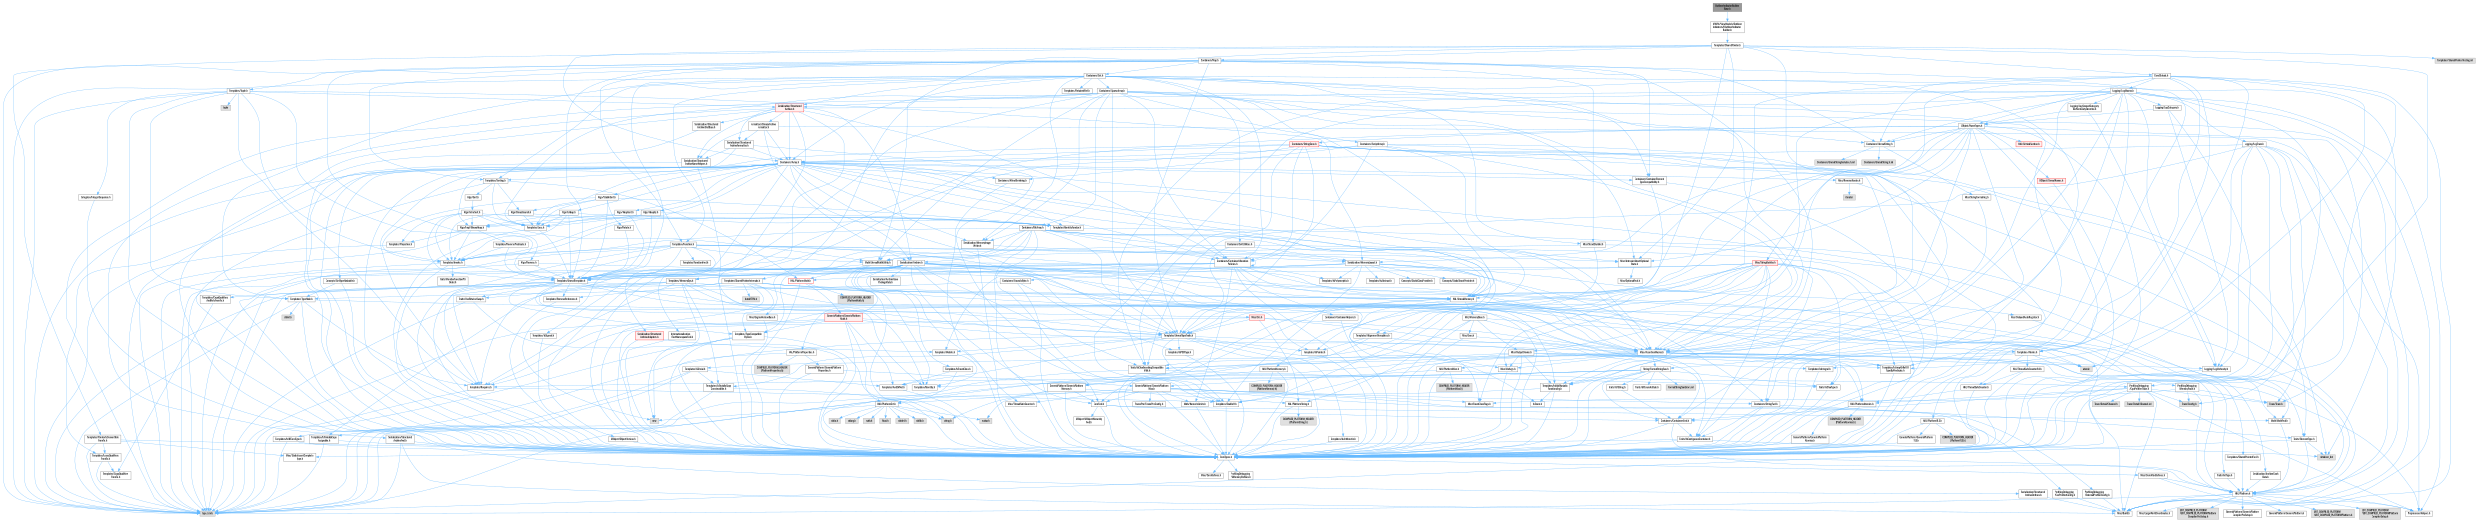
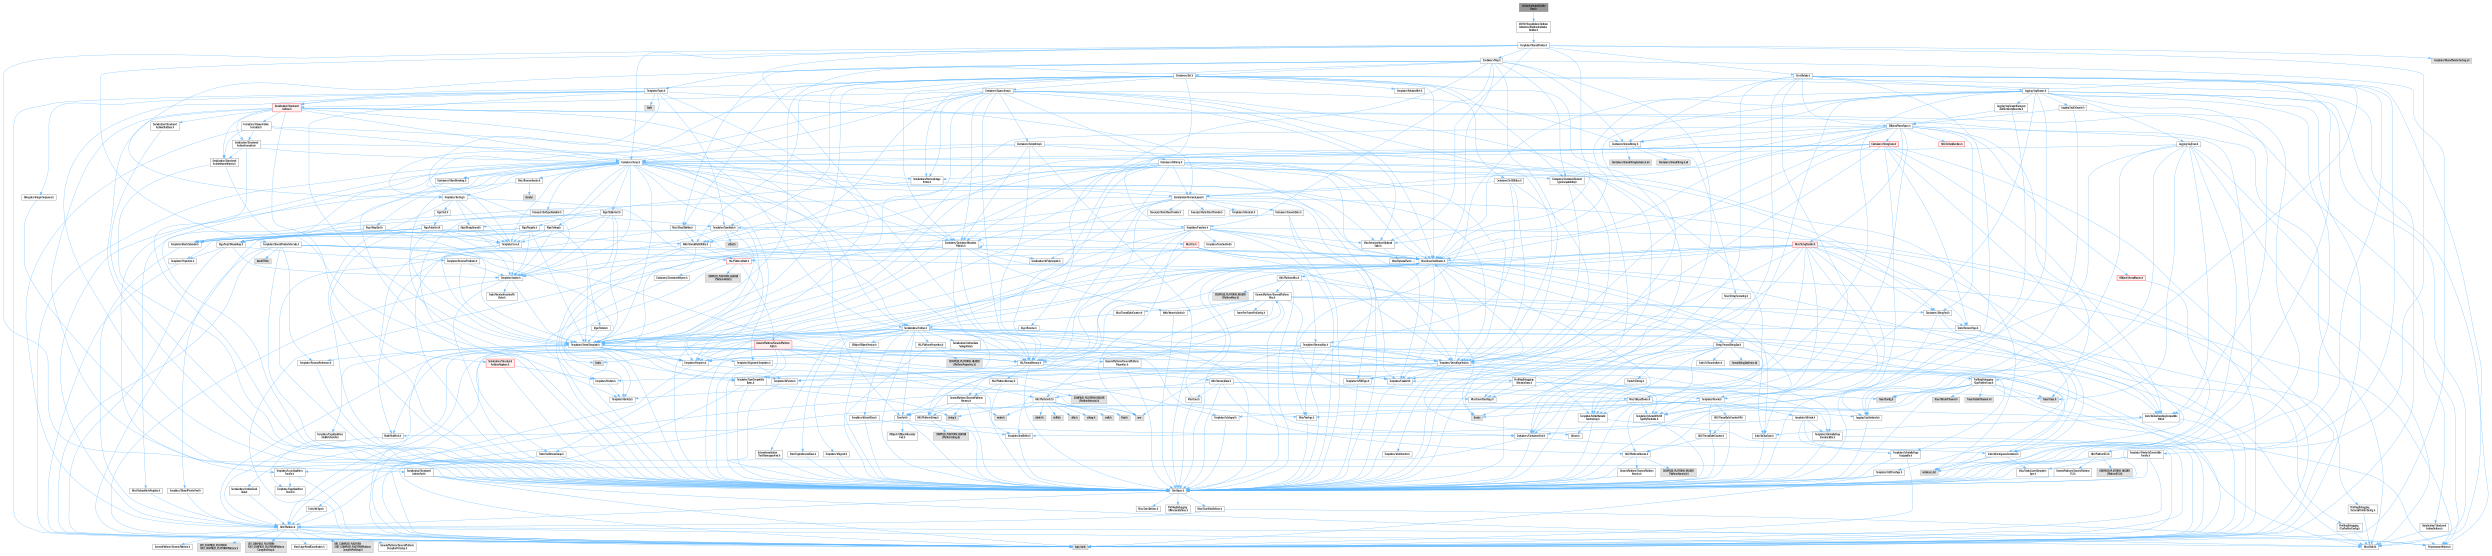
node "Templates/IsPolymorphic.h": label "Templates/IsPolymorphic.h" -> "Serialization/IsPolymorphic.h"
edge "Algo/Reverse.h" -> "HAL/PlatformAtomics.h": now "Containers/BitArray.h" -> "HAL/PlatformAtomics.h"
edge "Serialization/Archive.h" -> "Misc/ThreadSafeCounter.h": reversed
node "limits": added
